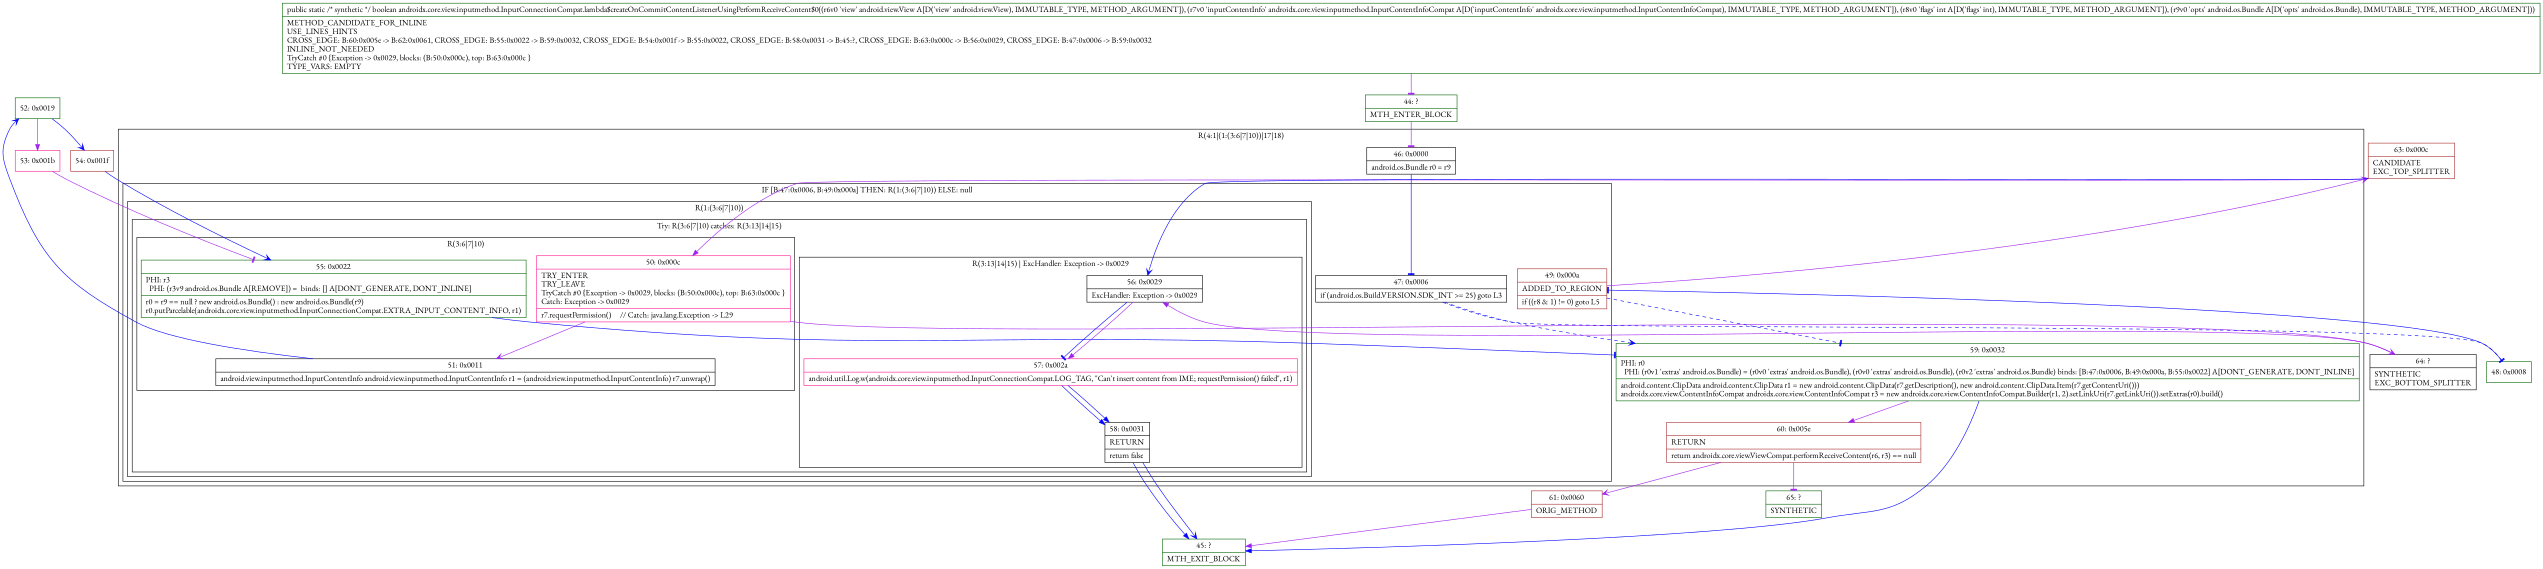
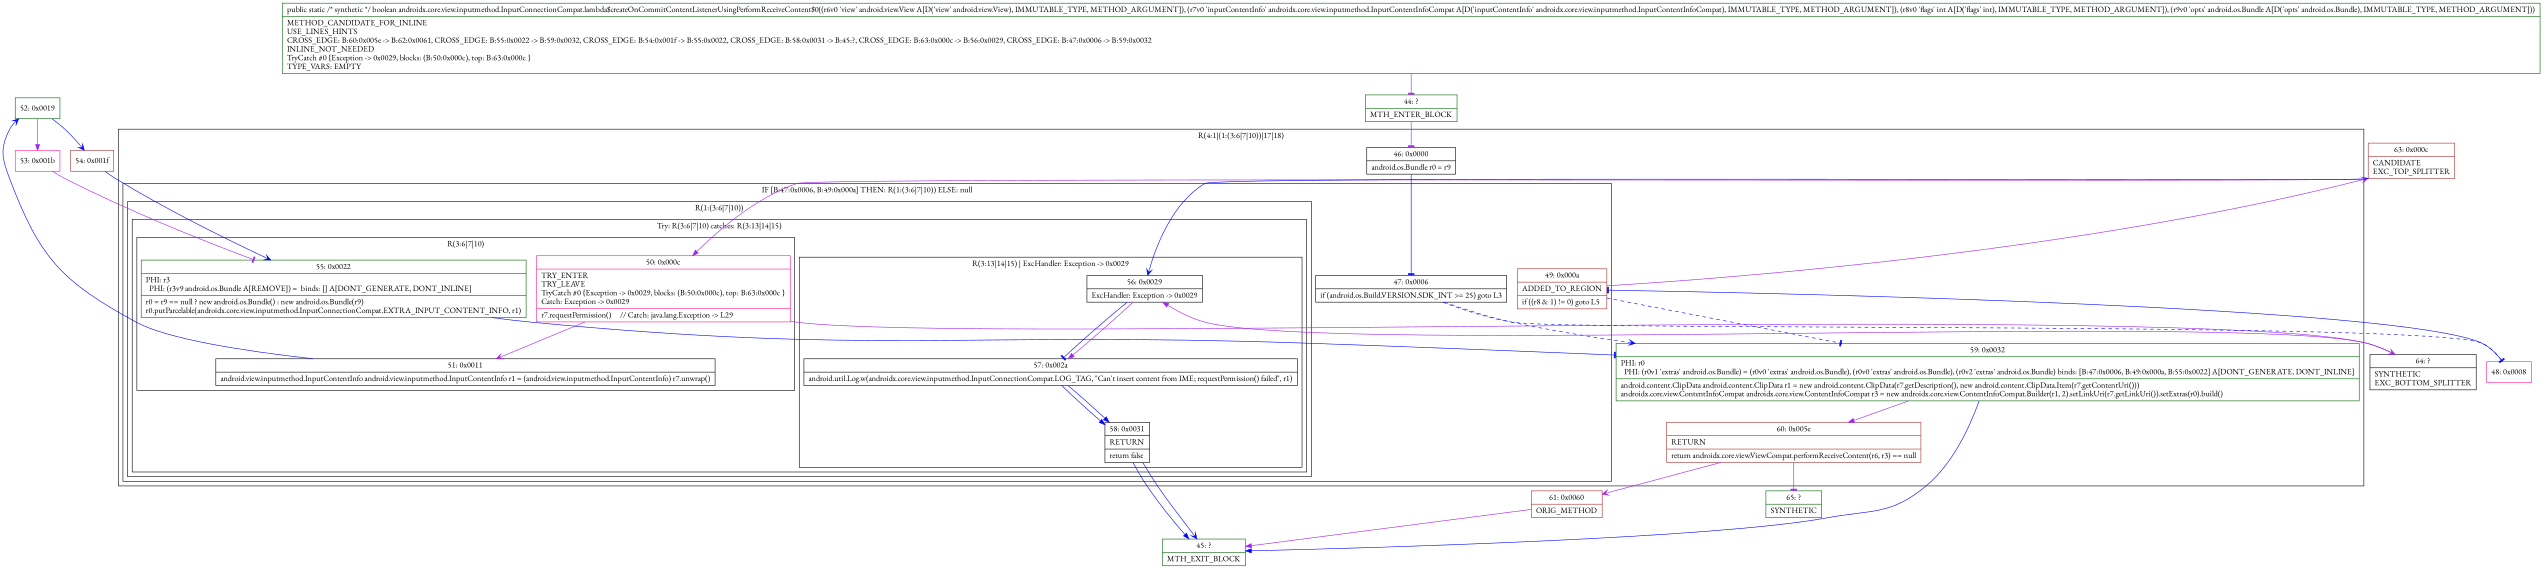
node "57: 0x002a": color deeppink -> black
node "48: 0x0008": color darkgreen -> deeppink
